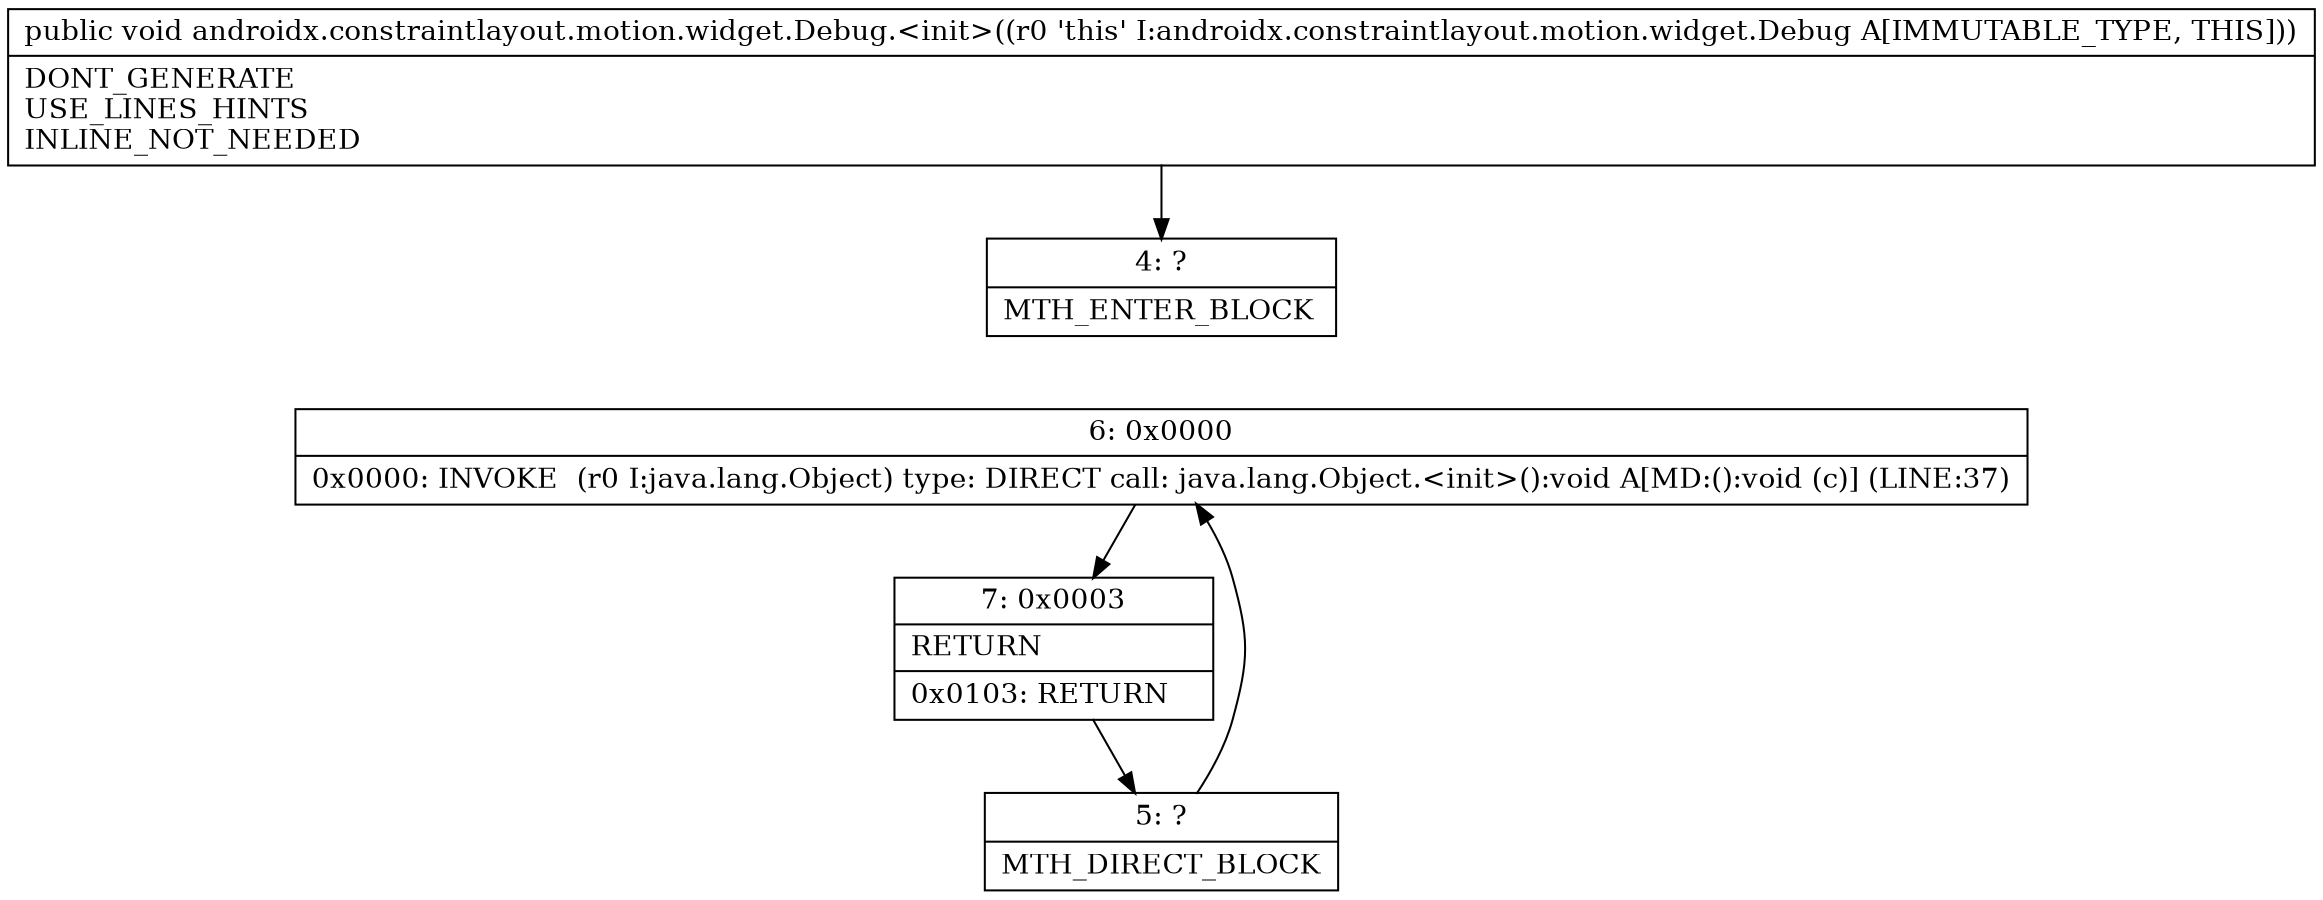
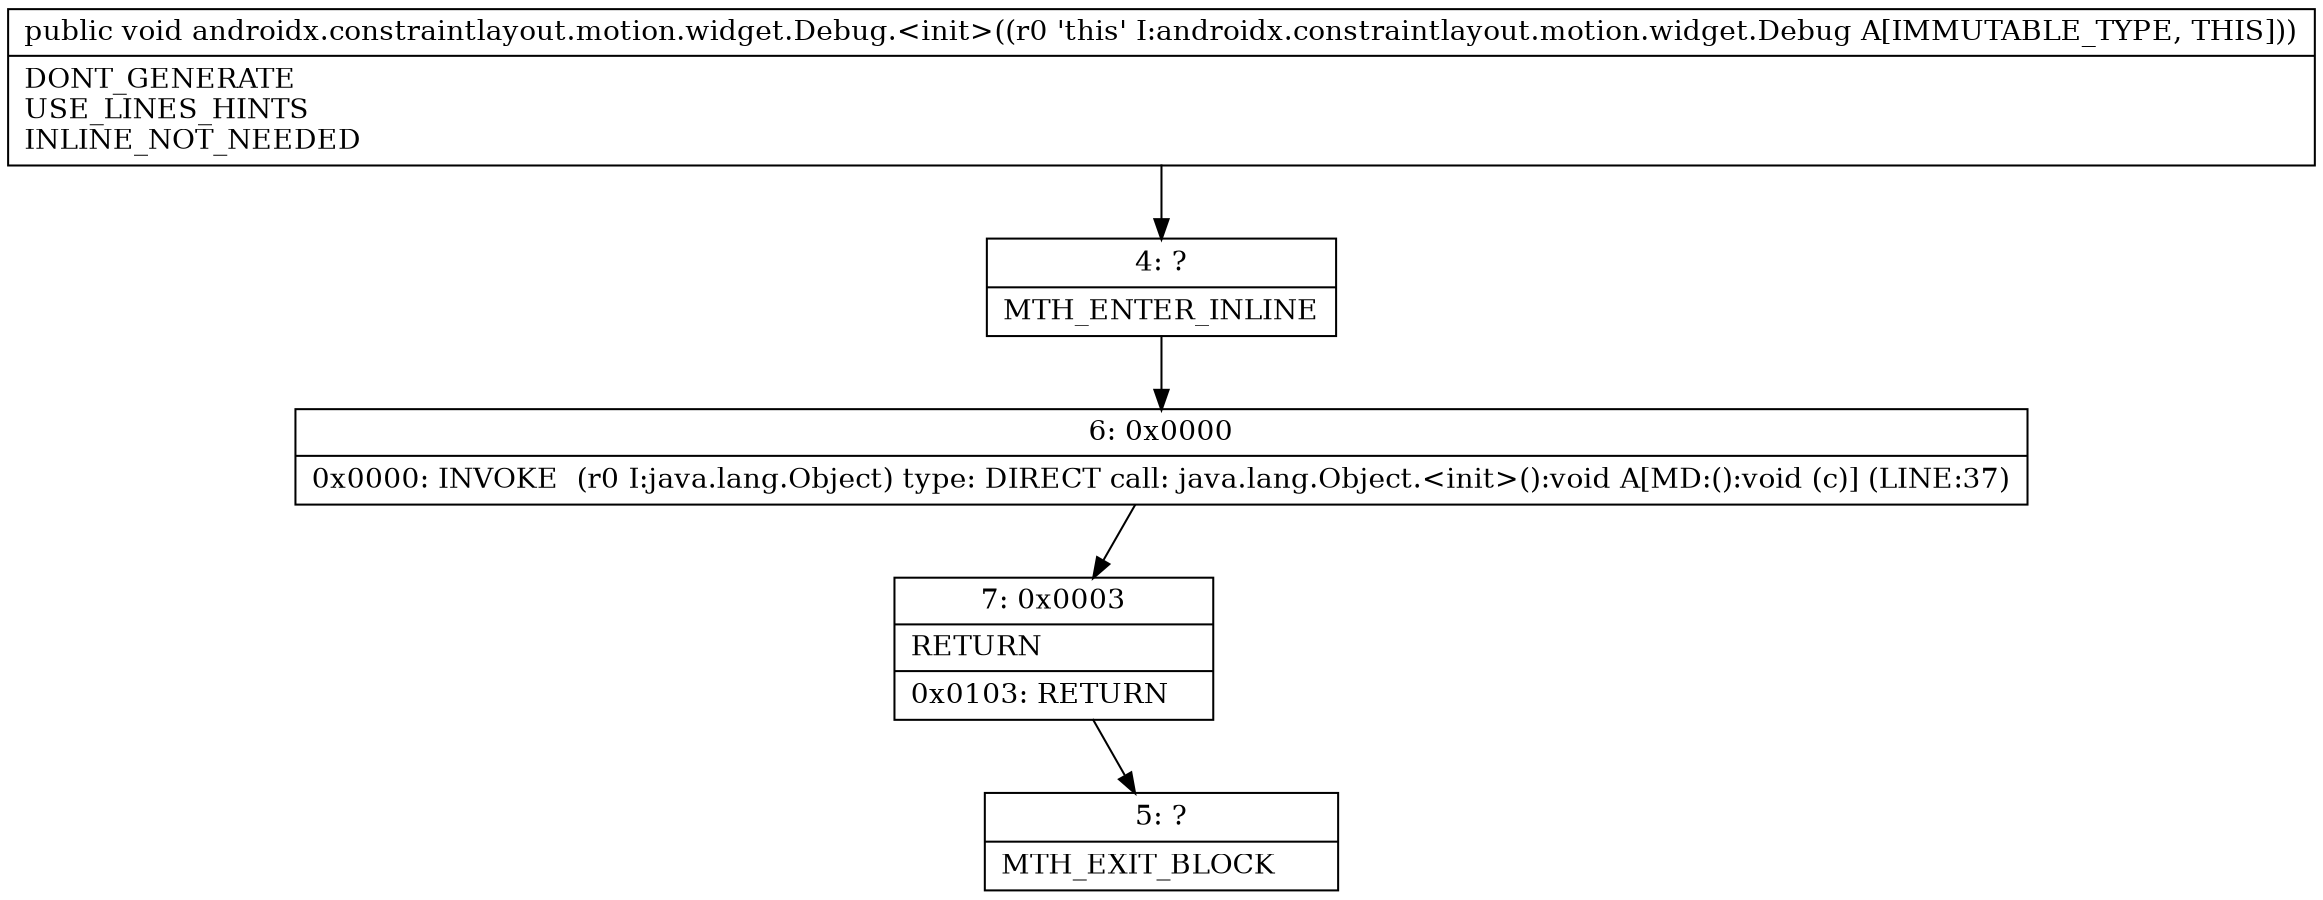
node "4: ?": text "MTH_ENTER_BLOCK" -> "MTH_ENTER_INLINE"
edge "5: ?" -> "6: 0x0000": now "4: ?" -> "6: 0x0000"
node "5: ?": text "MTH_DIRECT_BLOCK" -> "MTH_EXIT_BLOCK"
